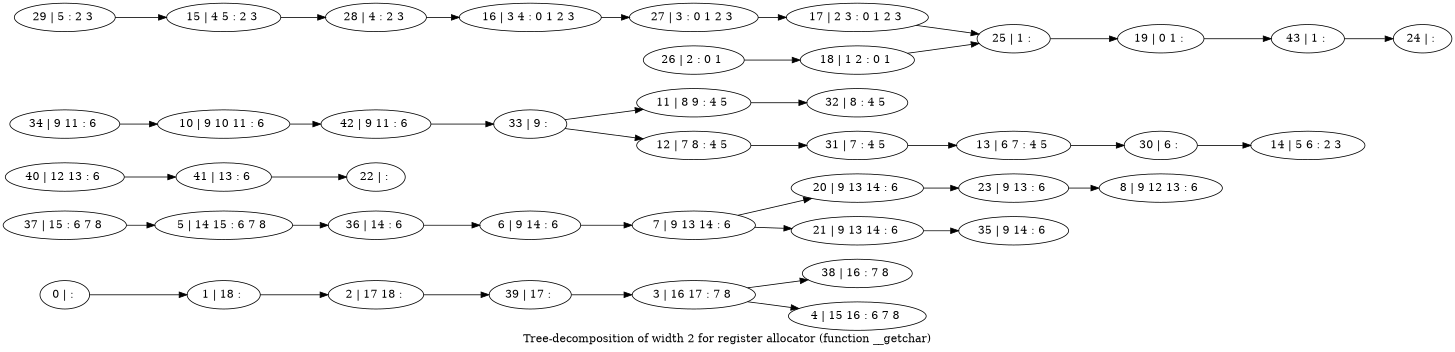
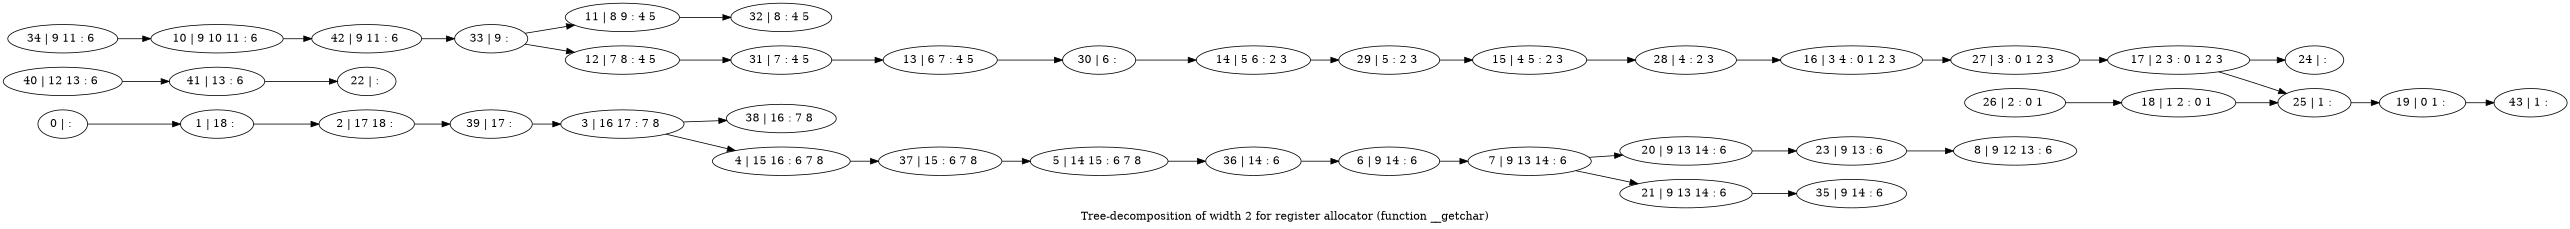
edge "43 | 1 :" -> "24 | :": now "17 | 2 3 : 0 1 2 3" -> "24 | :"
edge "14 | 5 6 : 2 3" -> "29 | 5 : 2 3": added
edge "4 | 15 16 : 6 7 8" -> "37 | 15 : 6 7 8": added
